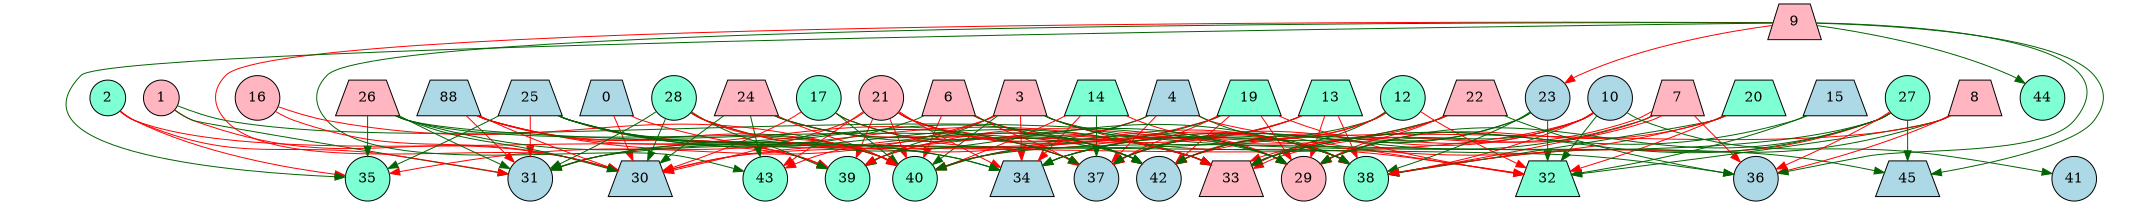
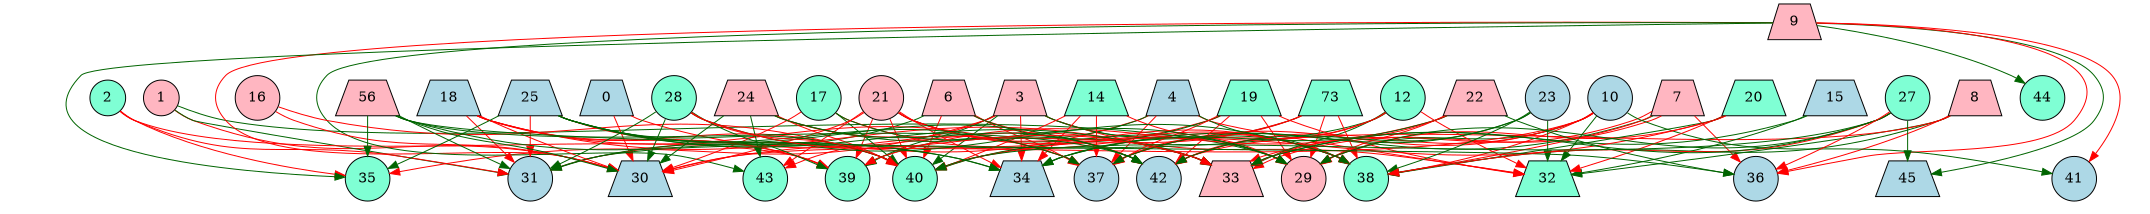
edge "9" -> "23": now "9" -> "41"
node "26": label "26" -> "56"
node "88": label "88" -> "18"
node "13": label "13" -> "73"
edge "9" -> "36": color darkgreen -> red
edge "14" -> "37": color darkgreen -> red
edge "3" -> "45": removed
